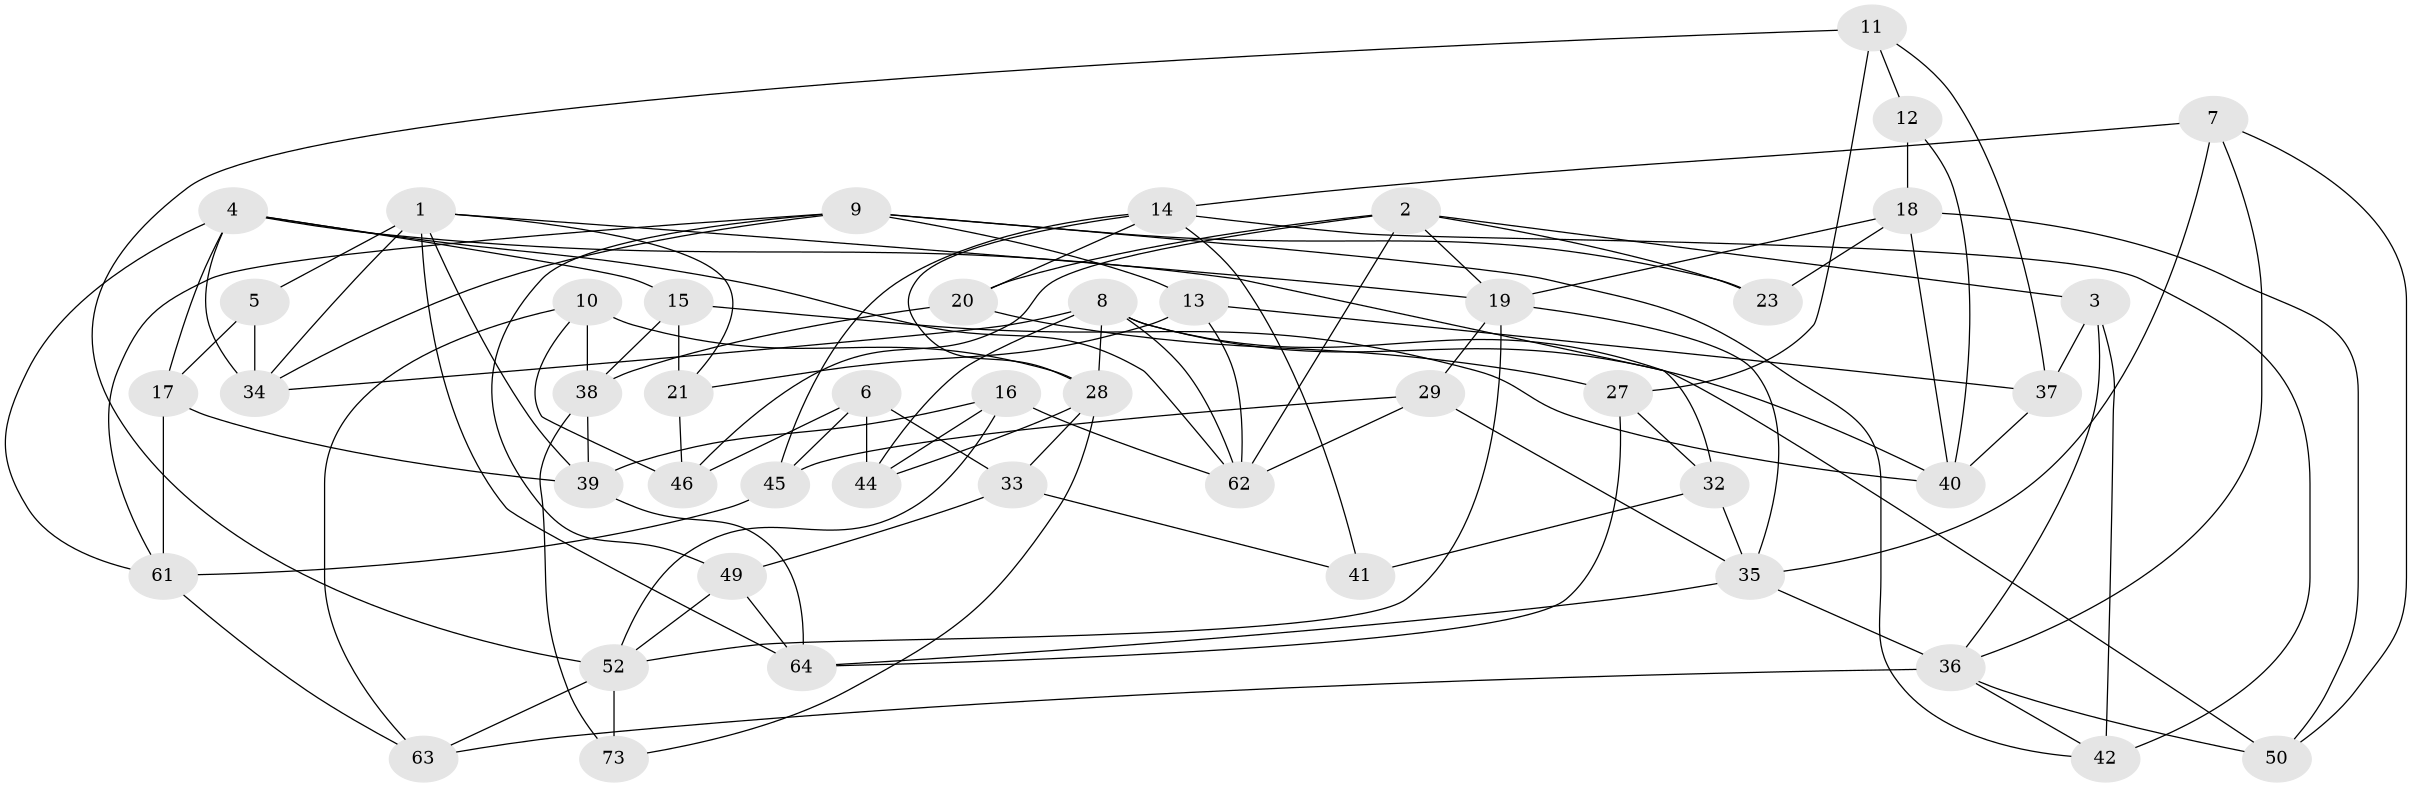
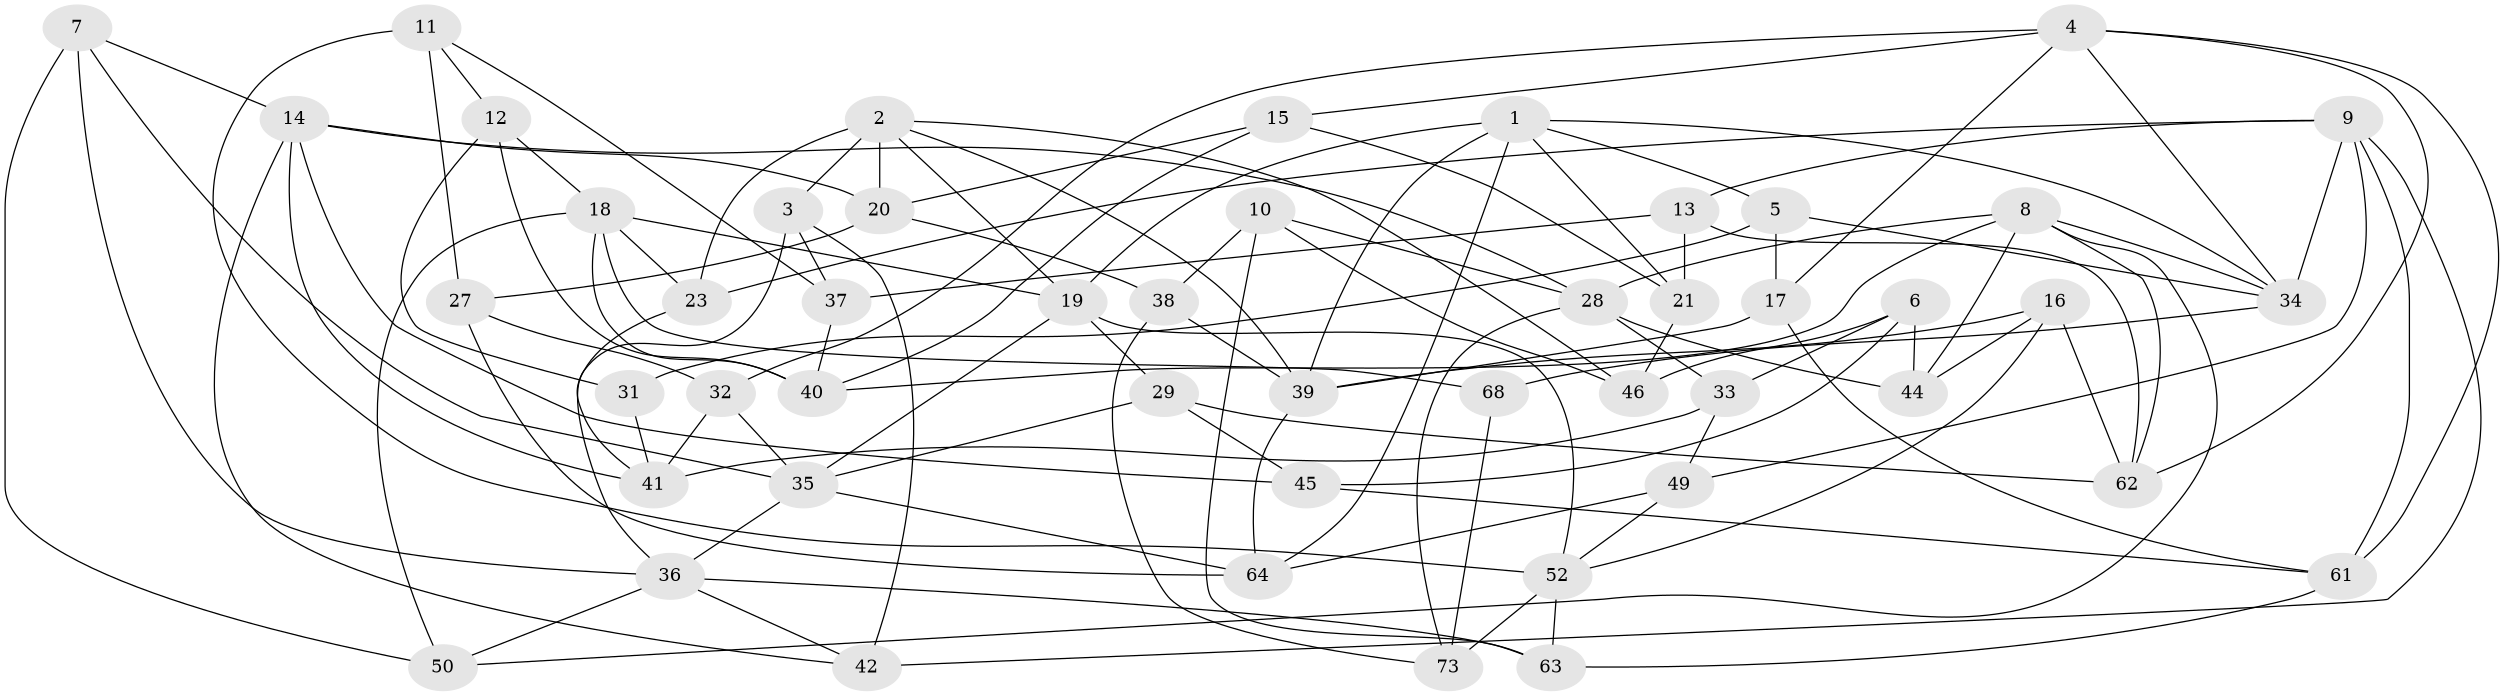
edge "15" -- "38": now "15" -- "20"
edge "2" -- "62": now "2" -- "39"
node "31": added
node "68": added
edge "23" -- "41": added
